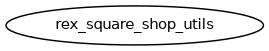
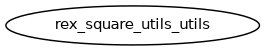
node "rex_square_shop_utils": label "rex_square_shop_utils" -> "rex_square_utils_utils"
